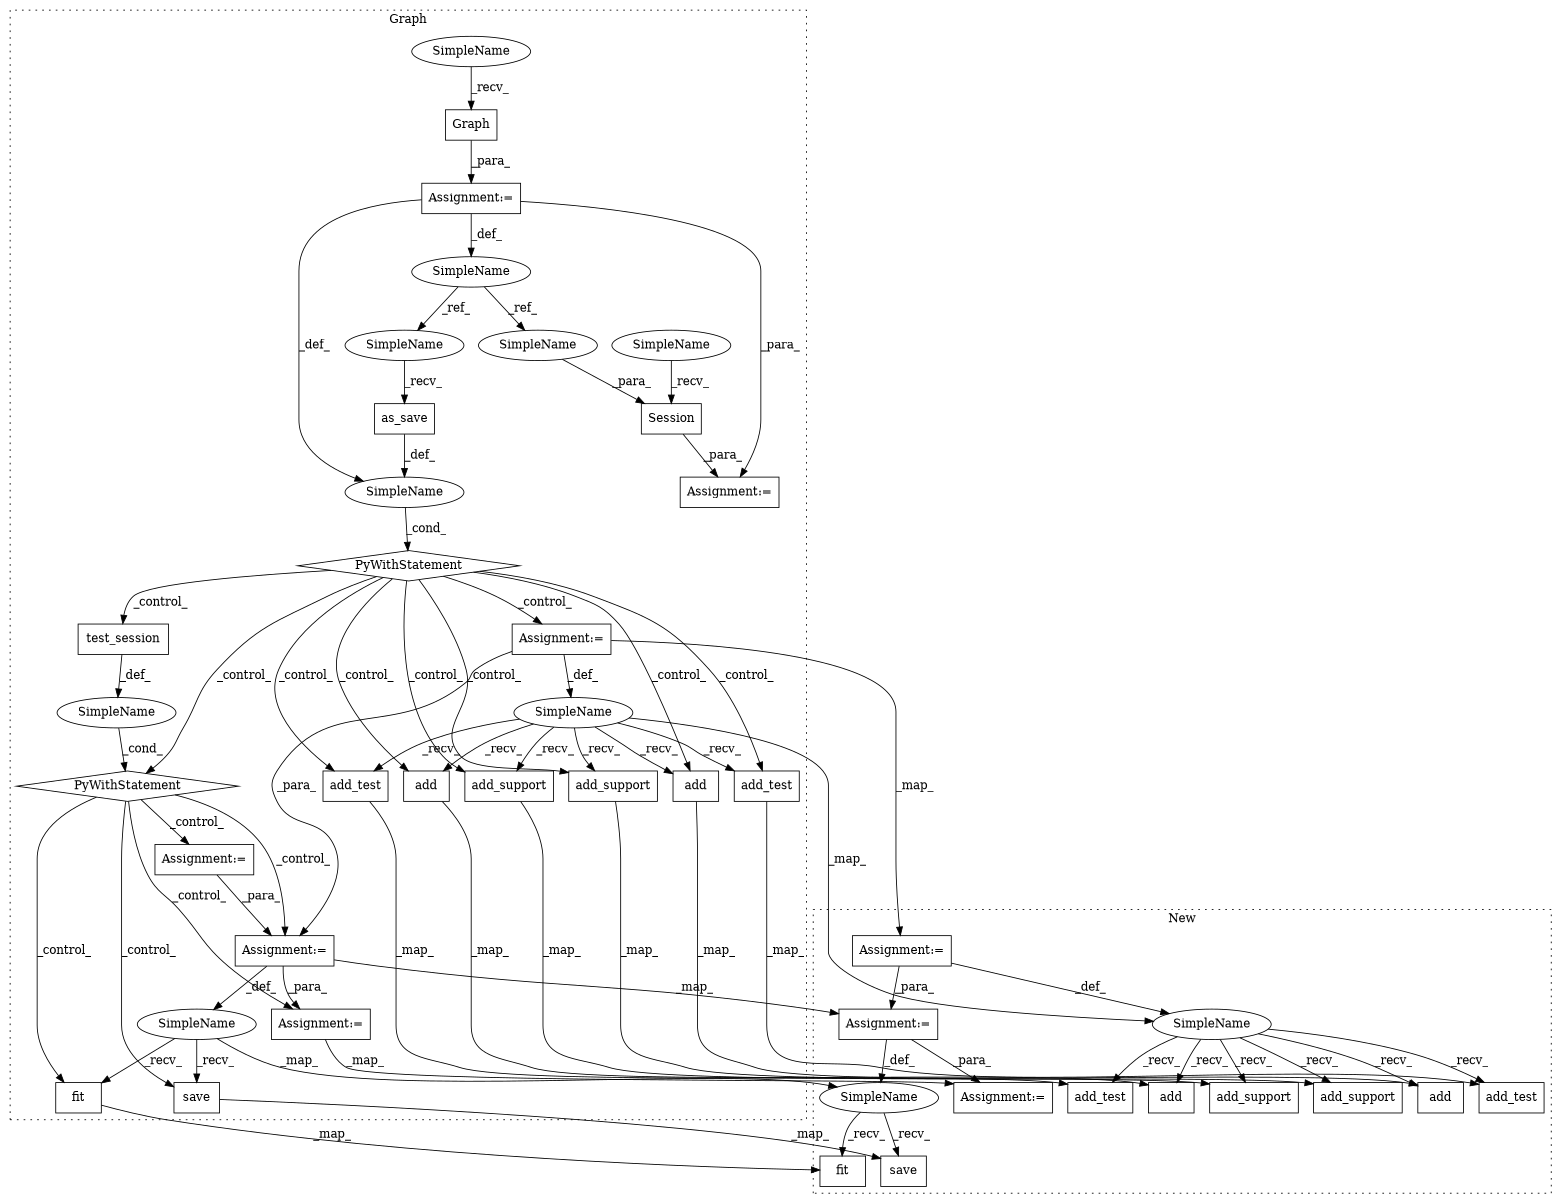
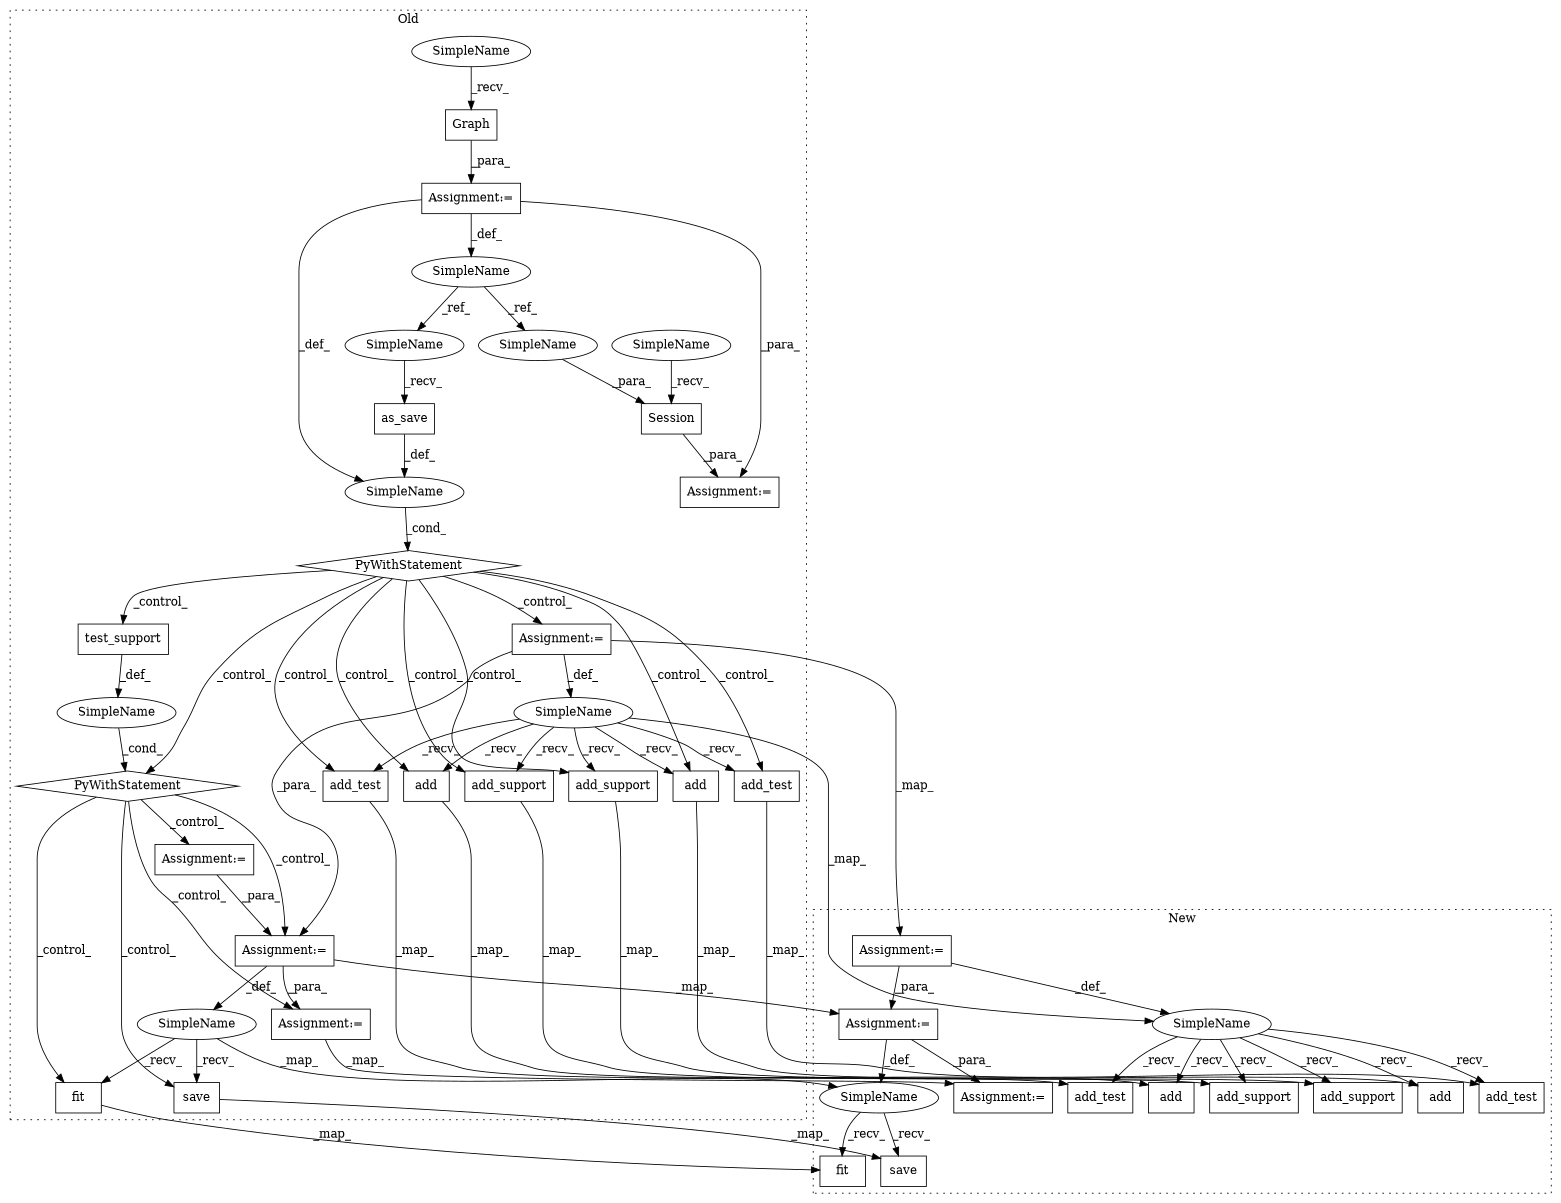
cluster "Graph": label "Graph" -> "Old"
node "test_session": label "test_session" -> "test_support"
